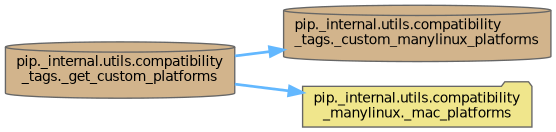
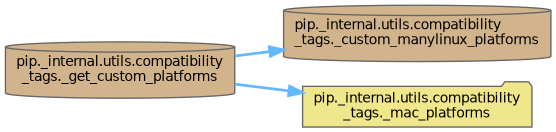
node "pip._internal.utils.compatibility _manylinux._mac_platforms": label "pip._internal.utils.compatibility _manylinux._mac_platforms" -> "pip._internal.utils.compatibility _tags._mac_platforms"
